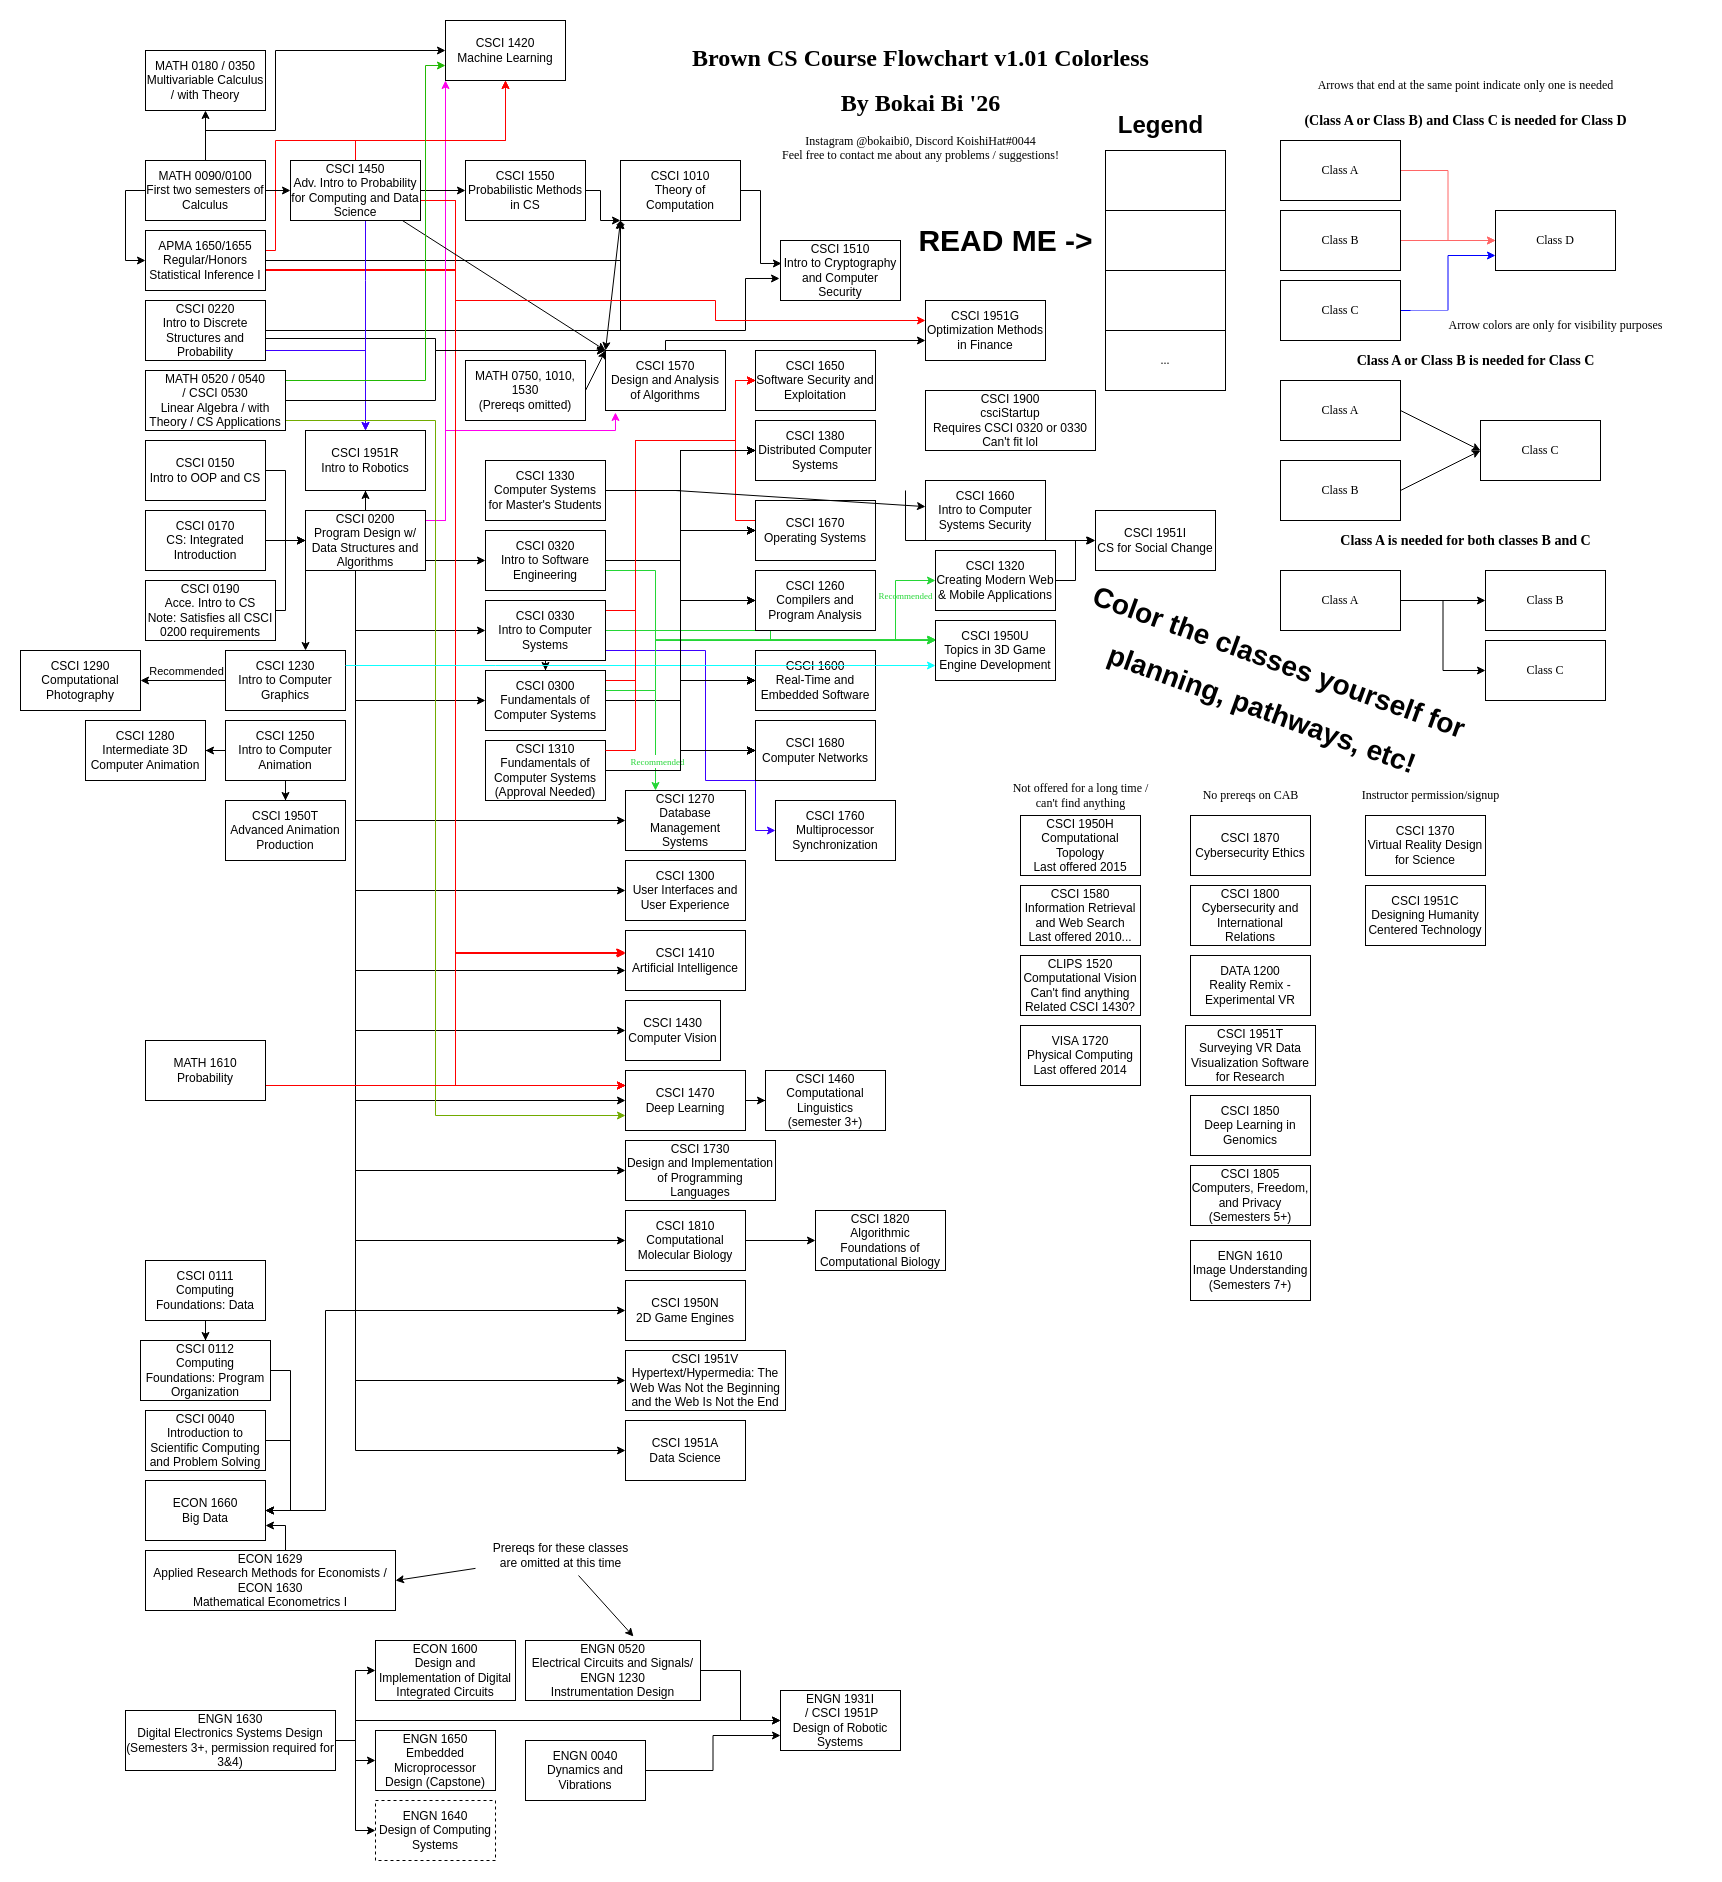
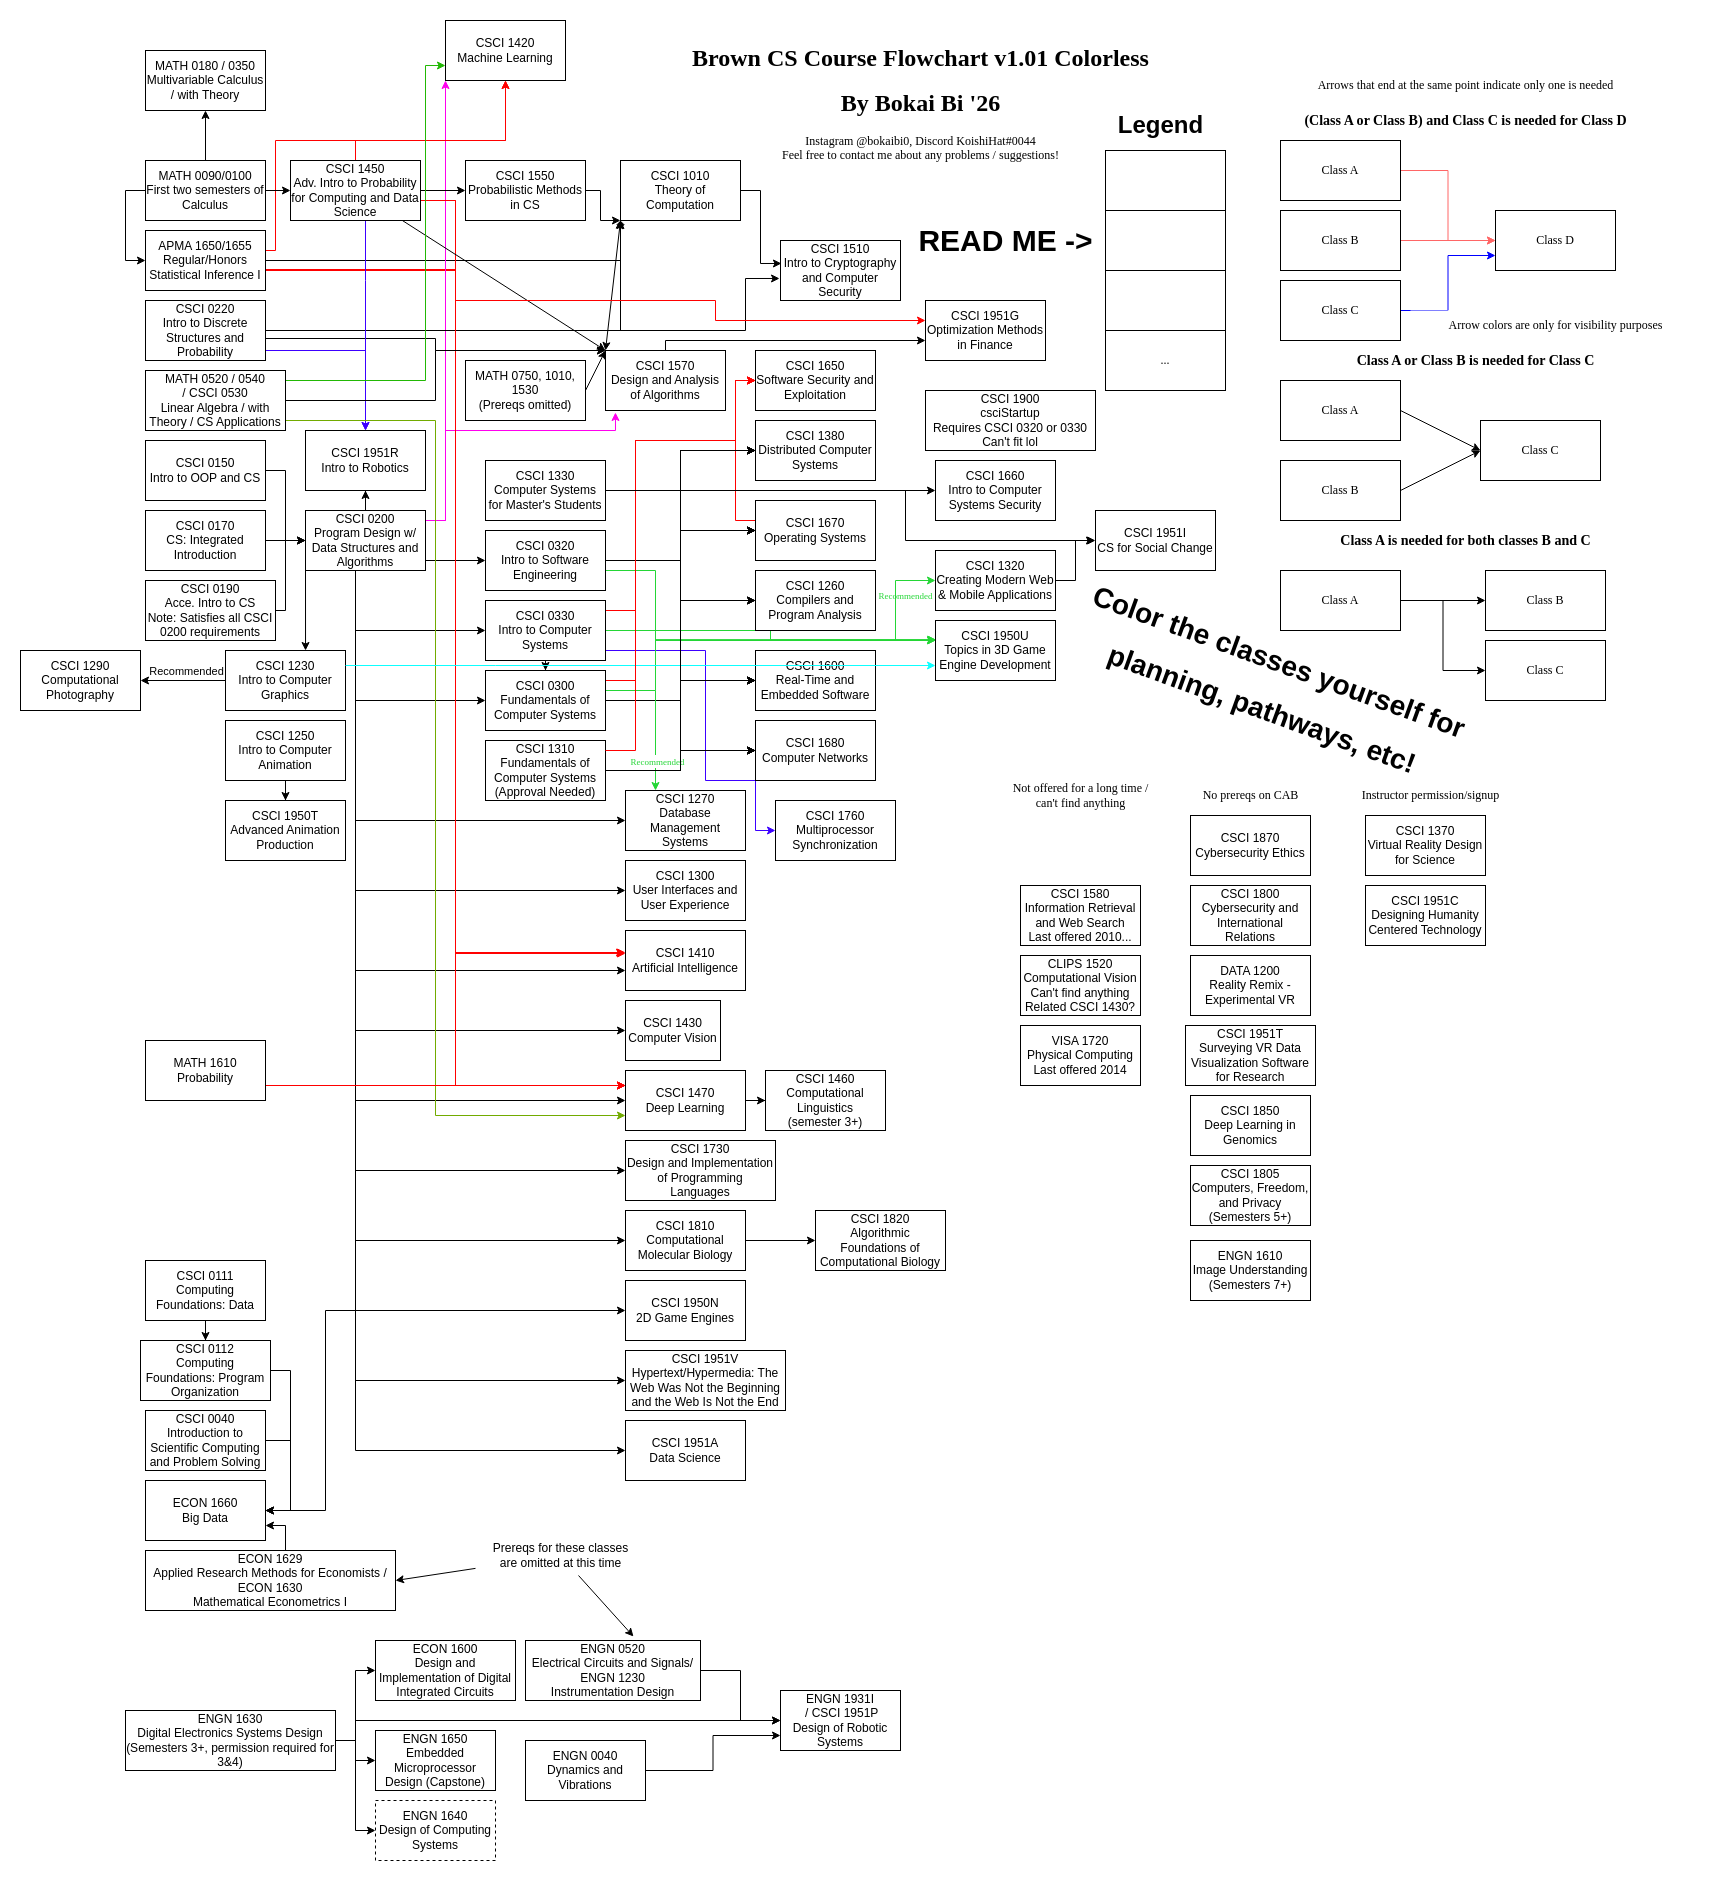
edge "MATH 0090/0100 First two semesters of Calculus" -> "CSCI 1420 Machine Learning": removed
node "CSCI 1660 Intro to Computer Systems Security": moved (986, 511) -> (996, 491)
node "CSCI 1280 Intermediate 3D Computer Animation": removed
edge "CSCI 1250 Intro to Computer Animation" -> "CSCI 1280 Intermediate 3D Computer Animation": removed
node "CSCI 1950H Computational Topology Last offered 2015": removed
